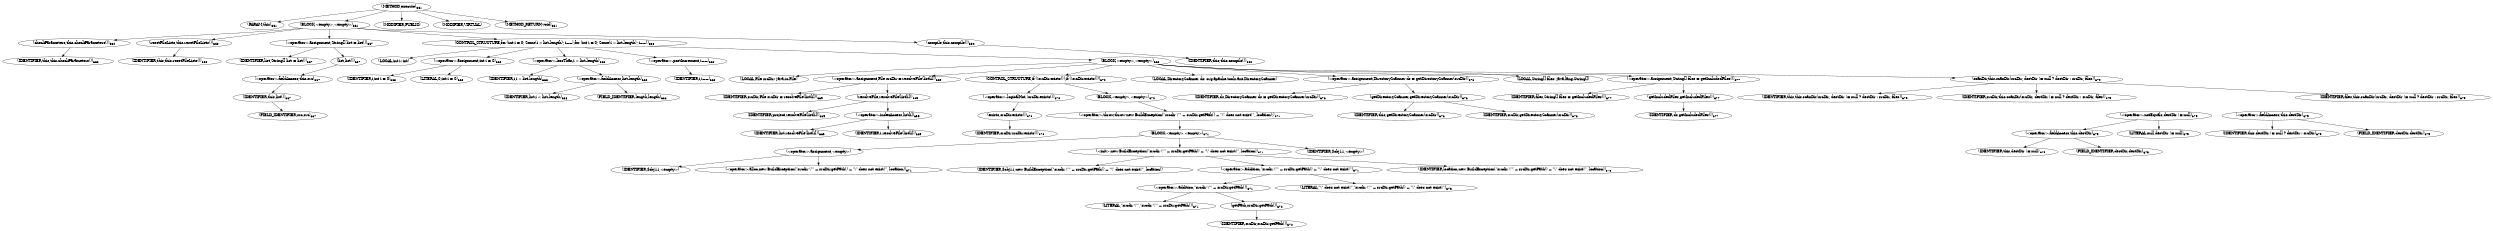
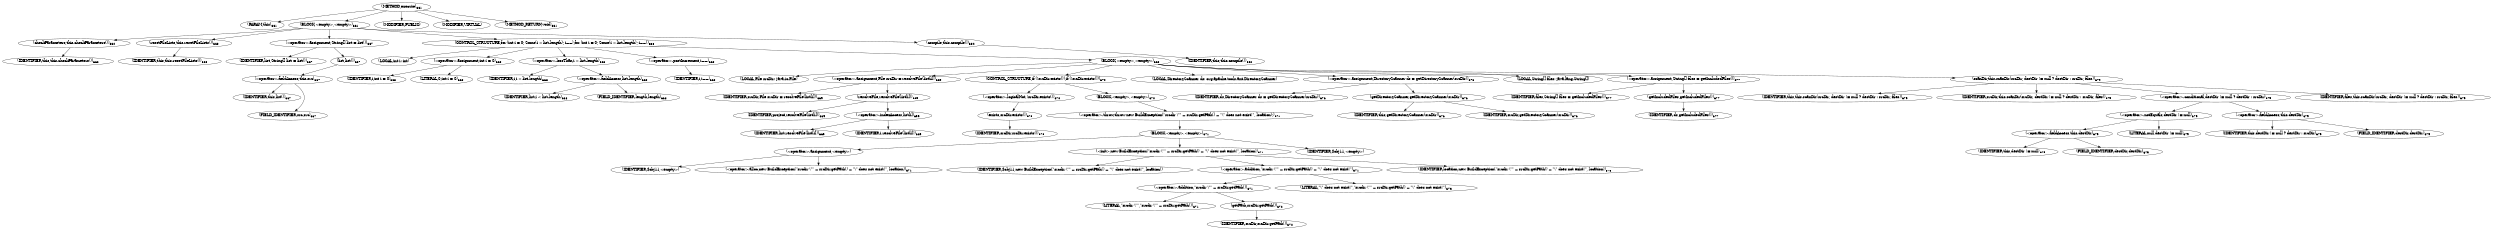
node "(IDENTIFIER,files,String[] files = getIncludedFiles())": text "677" -> "977"
node "(<operator>.conditional,destDir != null ? destDir : srcDir)": added
edge "(IDENTIFIER,this,list())" -> "(FIELD_IDENTIFIER,src,src)": now "(<operator>.fieldAccess,this.src)" -> "(FIELD_IDENTIFIER,src,src)"
